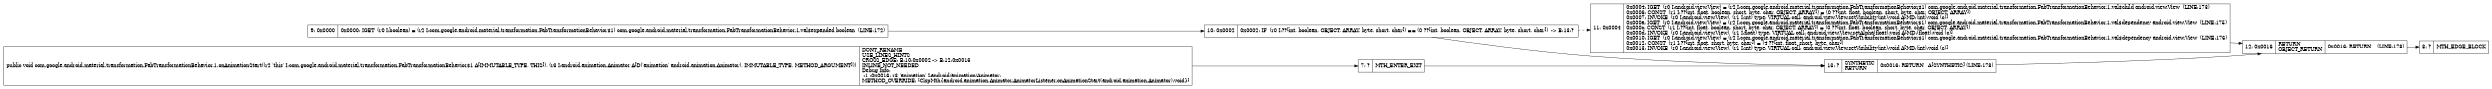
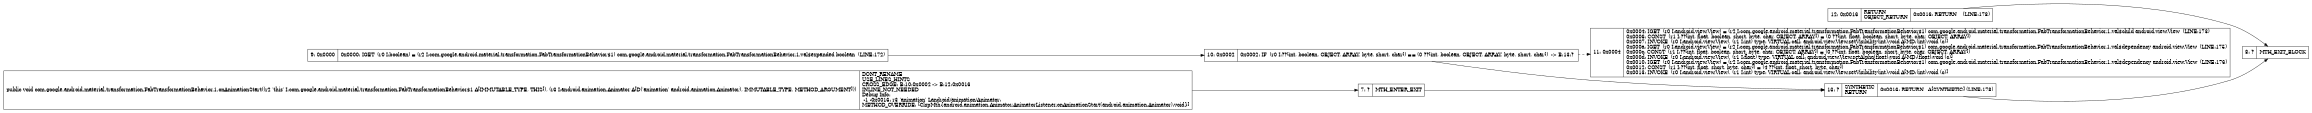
edge "11: 0x0004" -> "12: 0x0016": removed
node "8: ?": text "MTH_EDGE_BLOCK" -> "MTH_EXIT_BLOCK"
edge "13: ?" -> "12: 0x0016": now "13: ?" -> "8: ?"
